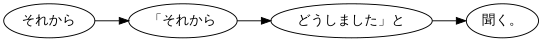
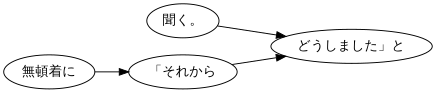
node "それから": label "それから" -> "無頓着に"
edge "どうしました」と" -> "聞く。": reversed
